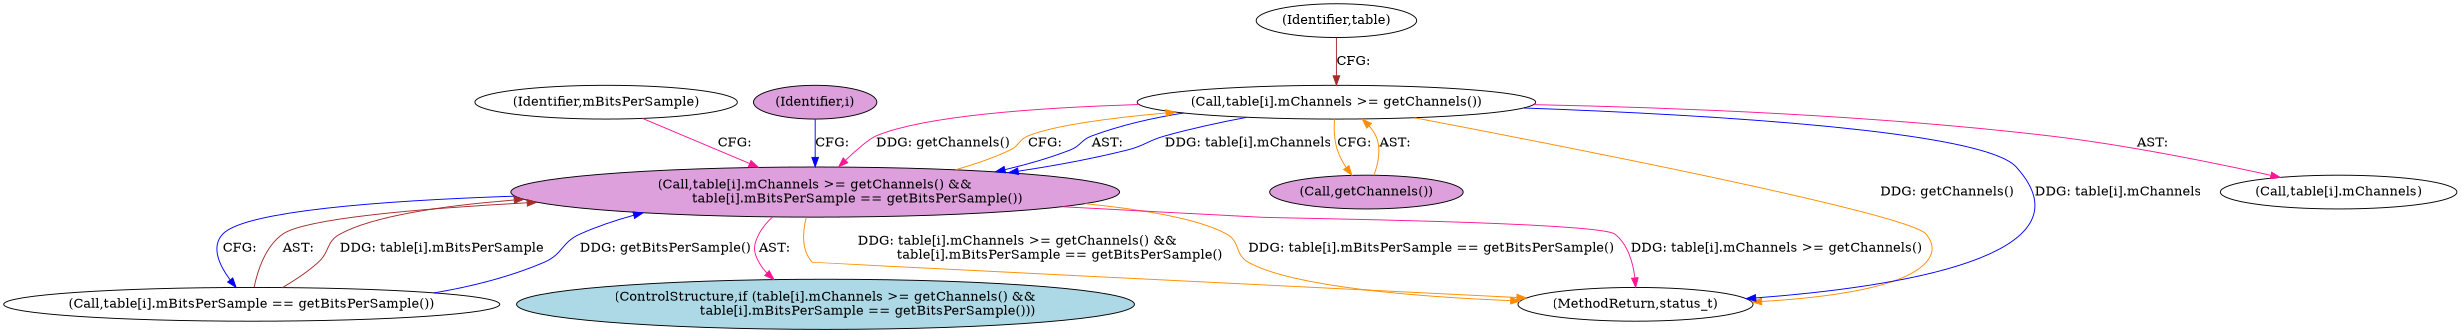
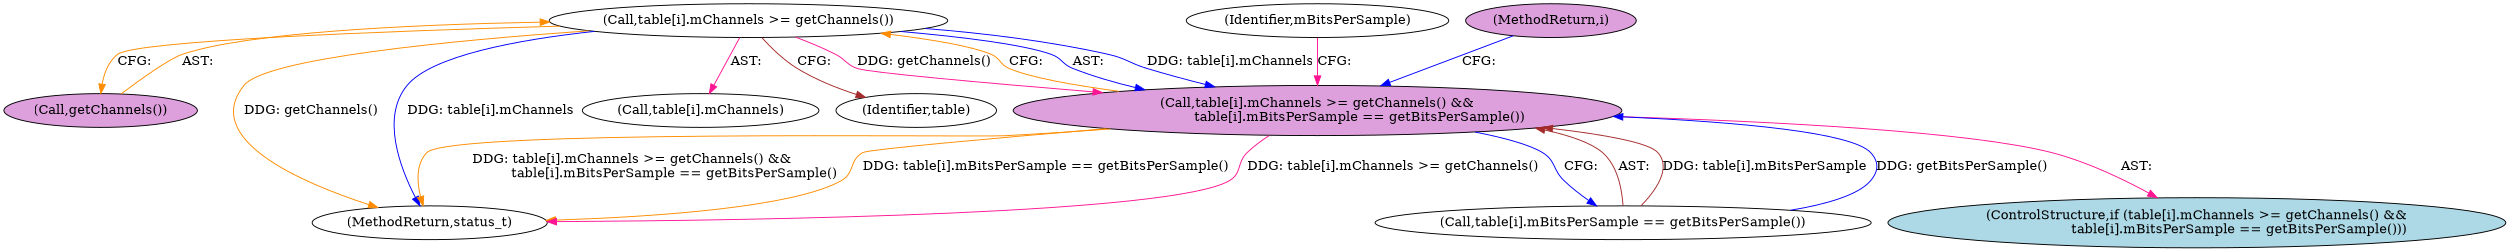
edge "(Identifier,table)" -> "(Call,table[i].mChannels >= getChannels())": reversed
node "(Identifier,i)": label "(Identifier,i)" -> "(MethodReturn,i)"
